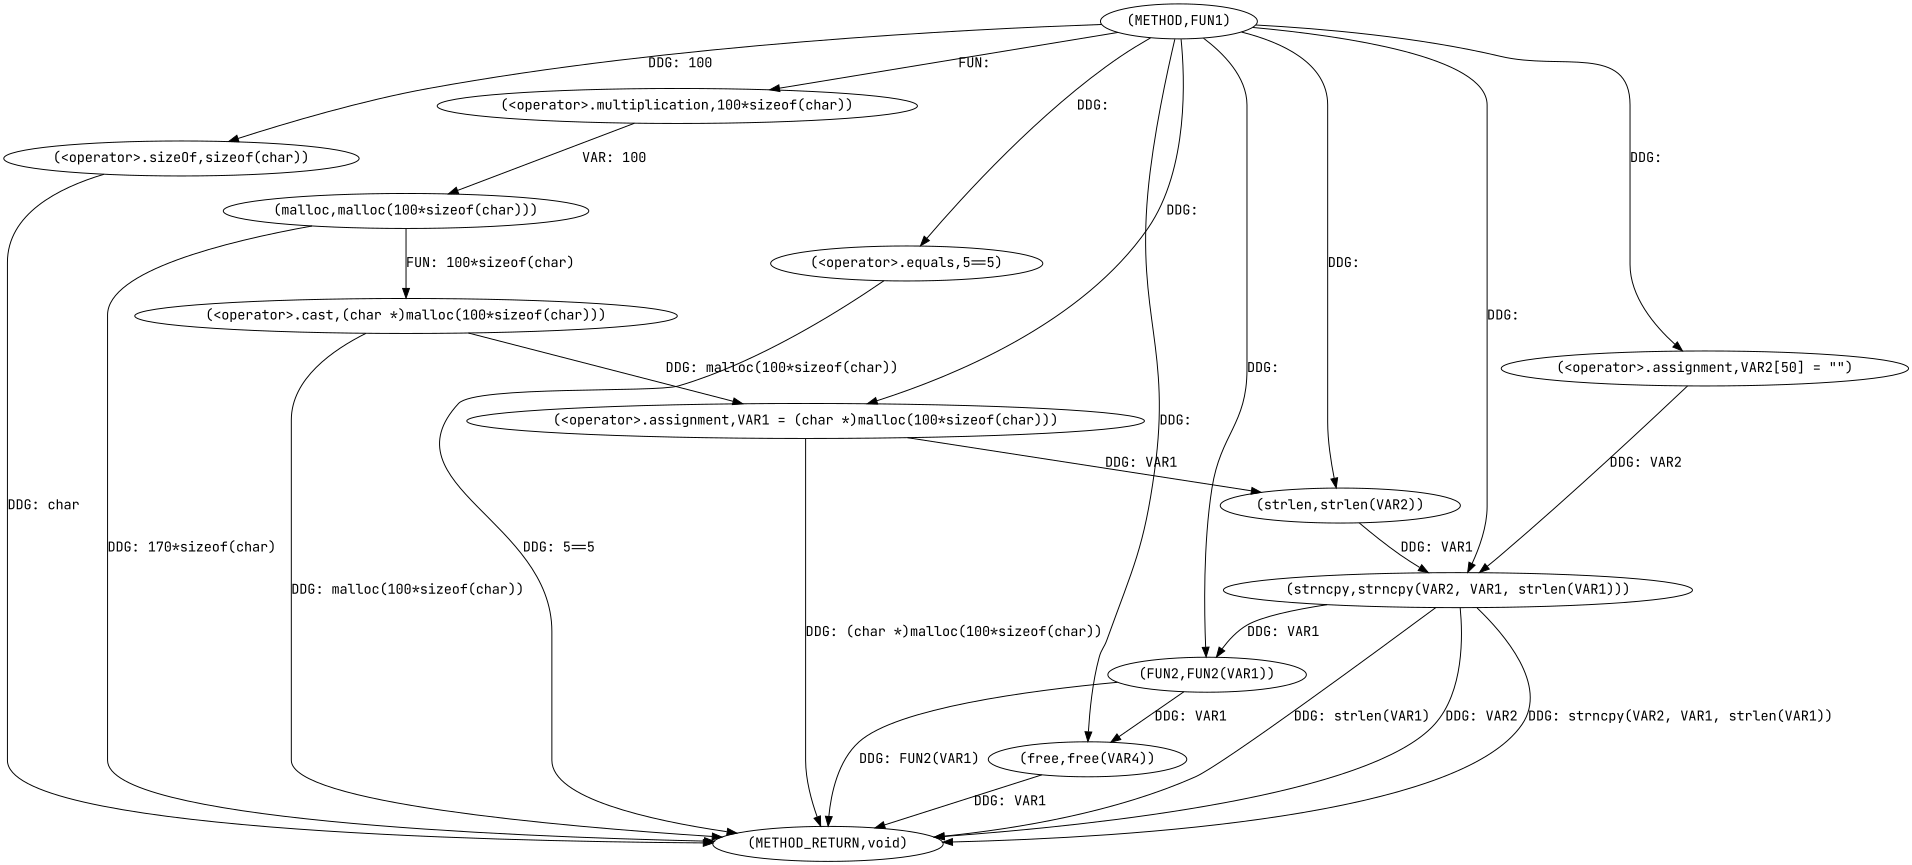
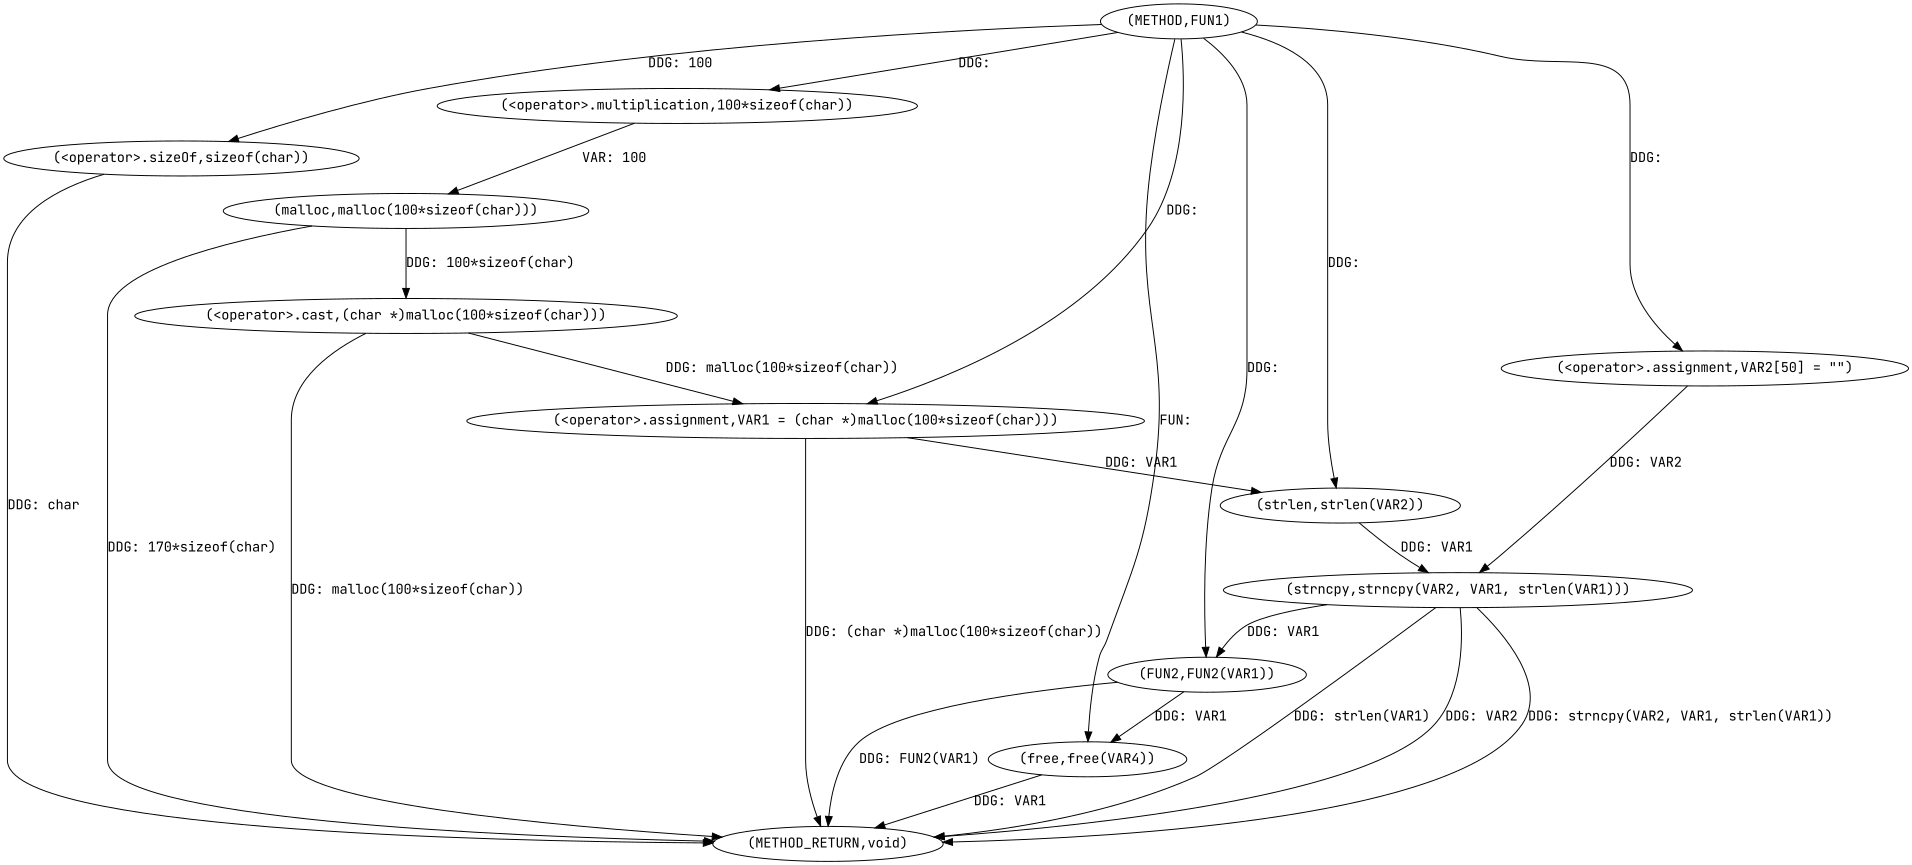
edge "(METHOD,FUN1)" -> "(<operator>.multiplication,100*sizeof(char))": label "FUN: " -> "DDG: "
edge "(METHOD,FUN1)" -> "(strncpy,strncpy(VAR2, VAR1, strlen(VAR1)))": removed, label "DDG:"
edge "(malloc,malloc(100*sizeof(char)))" -> "(<operator>.cast,(char *)malloc(100*sizeof(char)))": label "FUN: 100*sizeof(char)" -> "DDG: 100*sizeof(char)"
node "(<operator>.equals,5==5)": removed
edge "(METHOD,FUN1)" -> "(free,free(VAR4))": label "DDG: " -> "FUN: "
